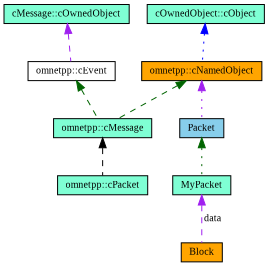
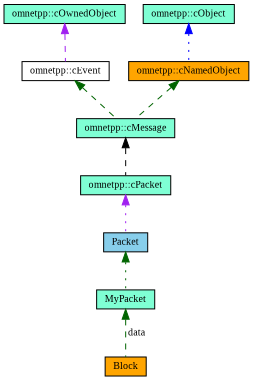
node "cMessage::cOwnedObject": label "cMessage::cOwnedObject" -> "omnetpp::cOwnedObject"
node "cOwnedObject::cObject": label "cOwnedObject::cObject" -> "omnetpp::cObject"
edge "Packet" -> "omnetpp::cNamedObject": now "Packet" -> "omnetpp::cPacket"
edge "Block" -> "MyPacket": color purple -> darkgreen
